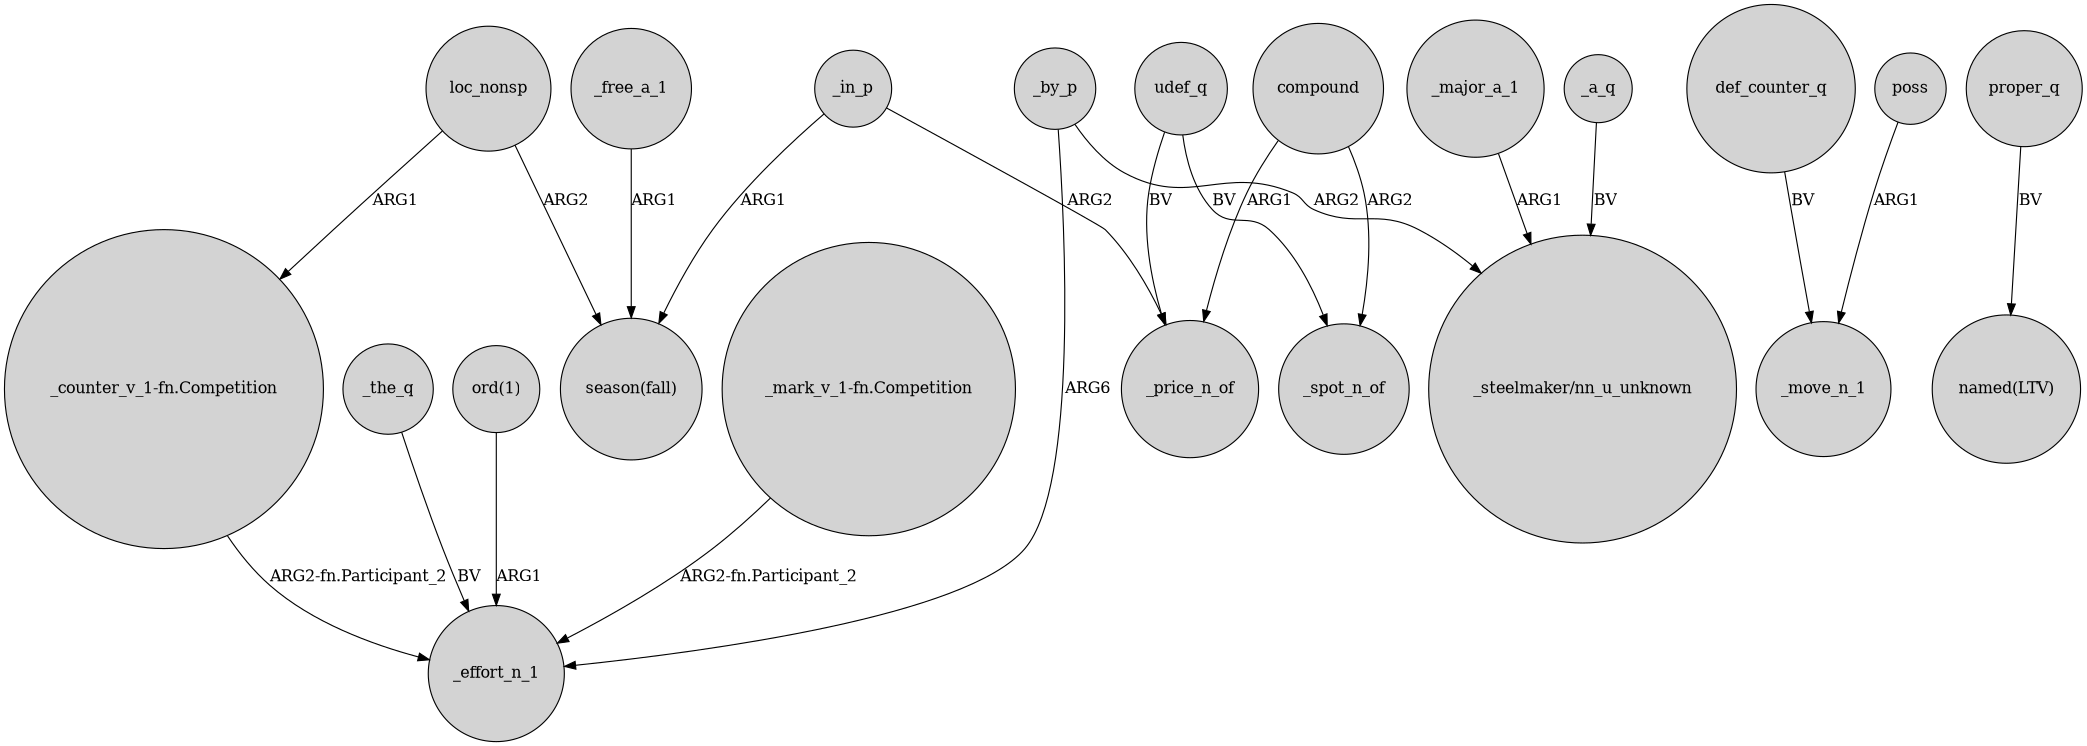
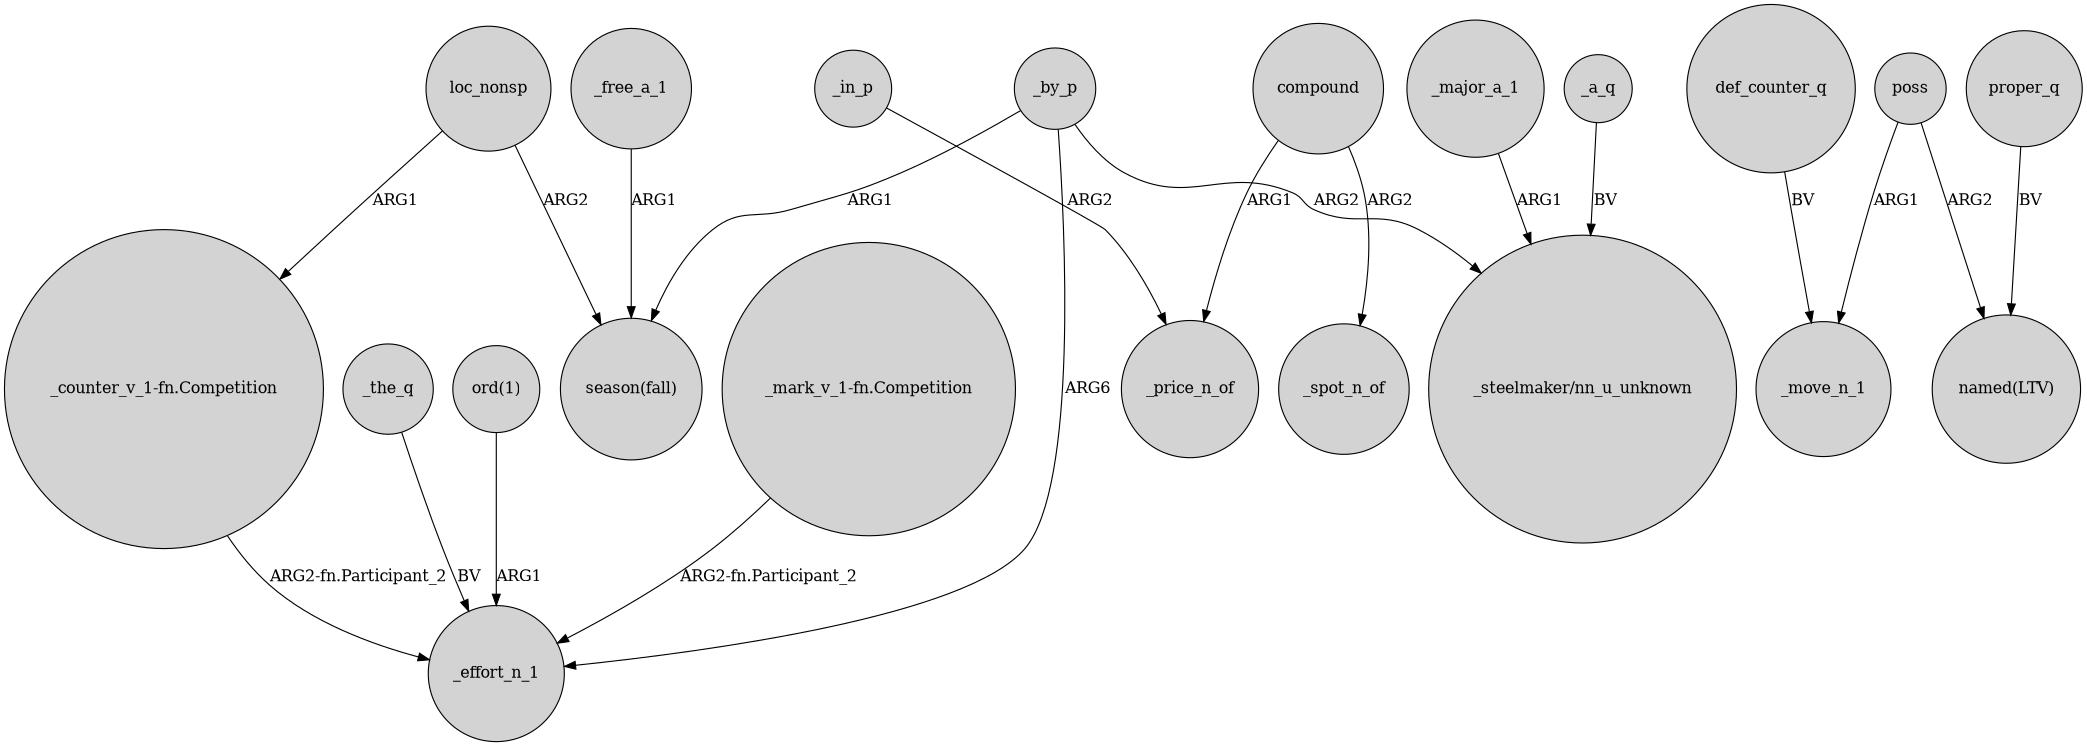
node "udef_q": removed
edge "_in_p" -> "season(fall)": now "_by_p" -> "season(fall)"
edge "poss" -> "named(LTV)": added, label "ARG2"
